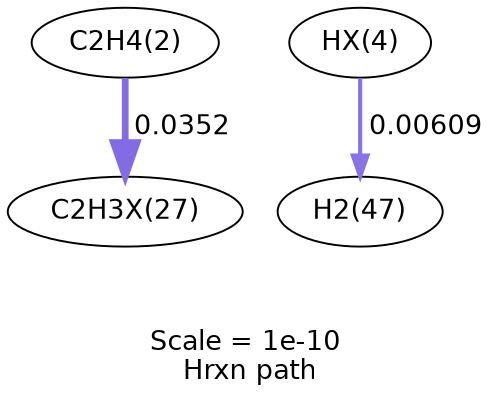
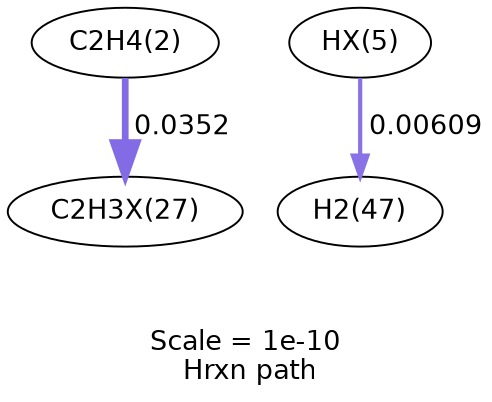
node "HX(4)": label "HX(4)" -> "HX(5)"
